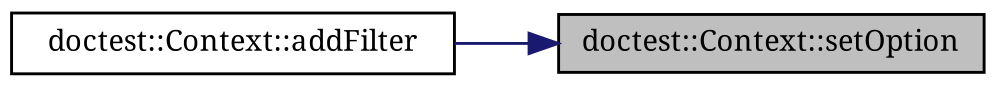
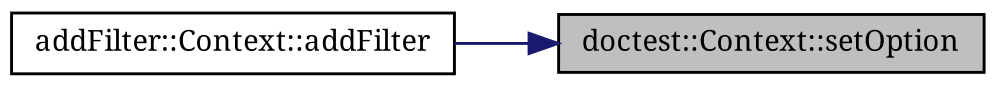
node "doctest::Context::addFilter": label "doctest::Context::addFilter" -> "addFilter::Context::addFilter"
